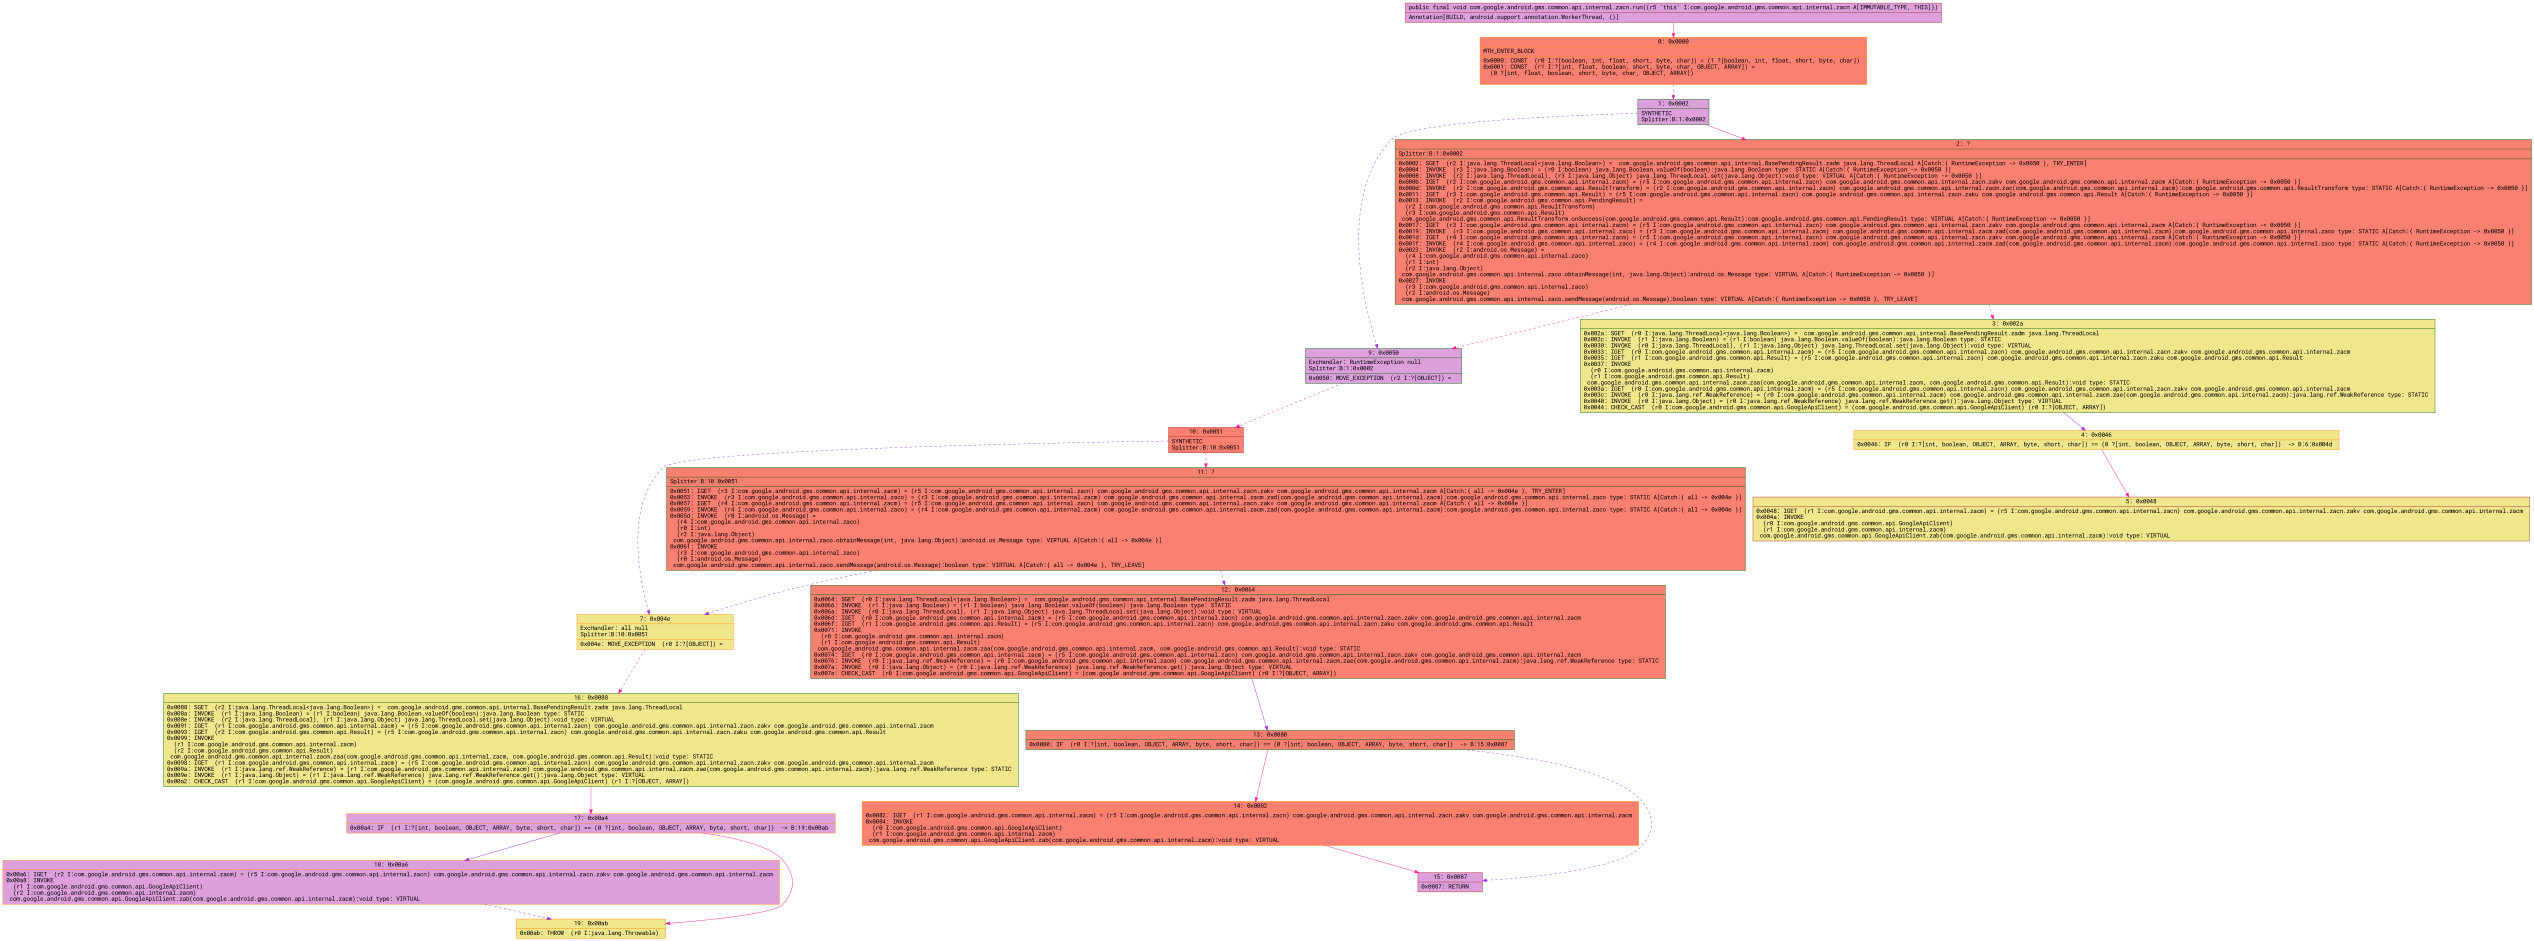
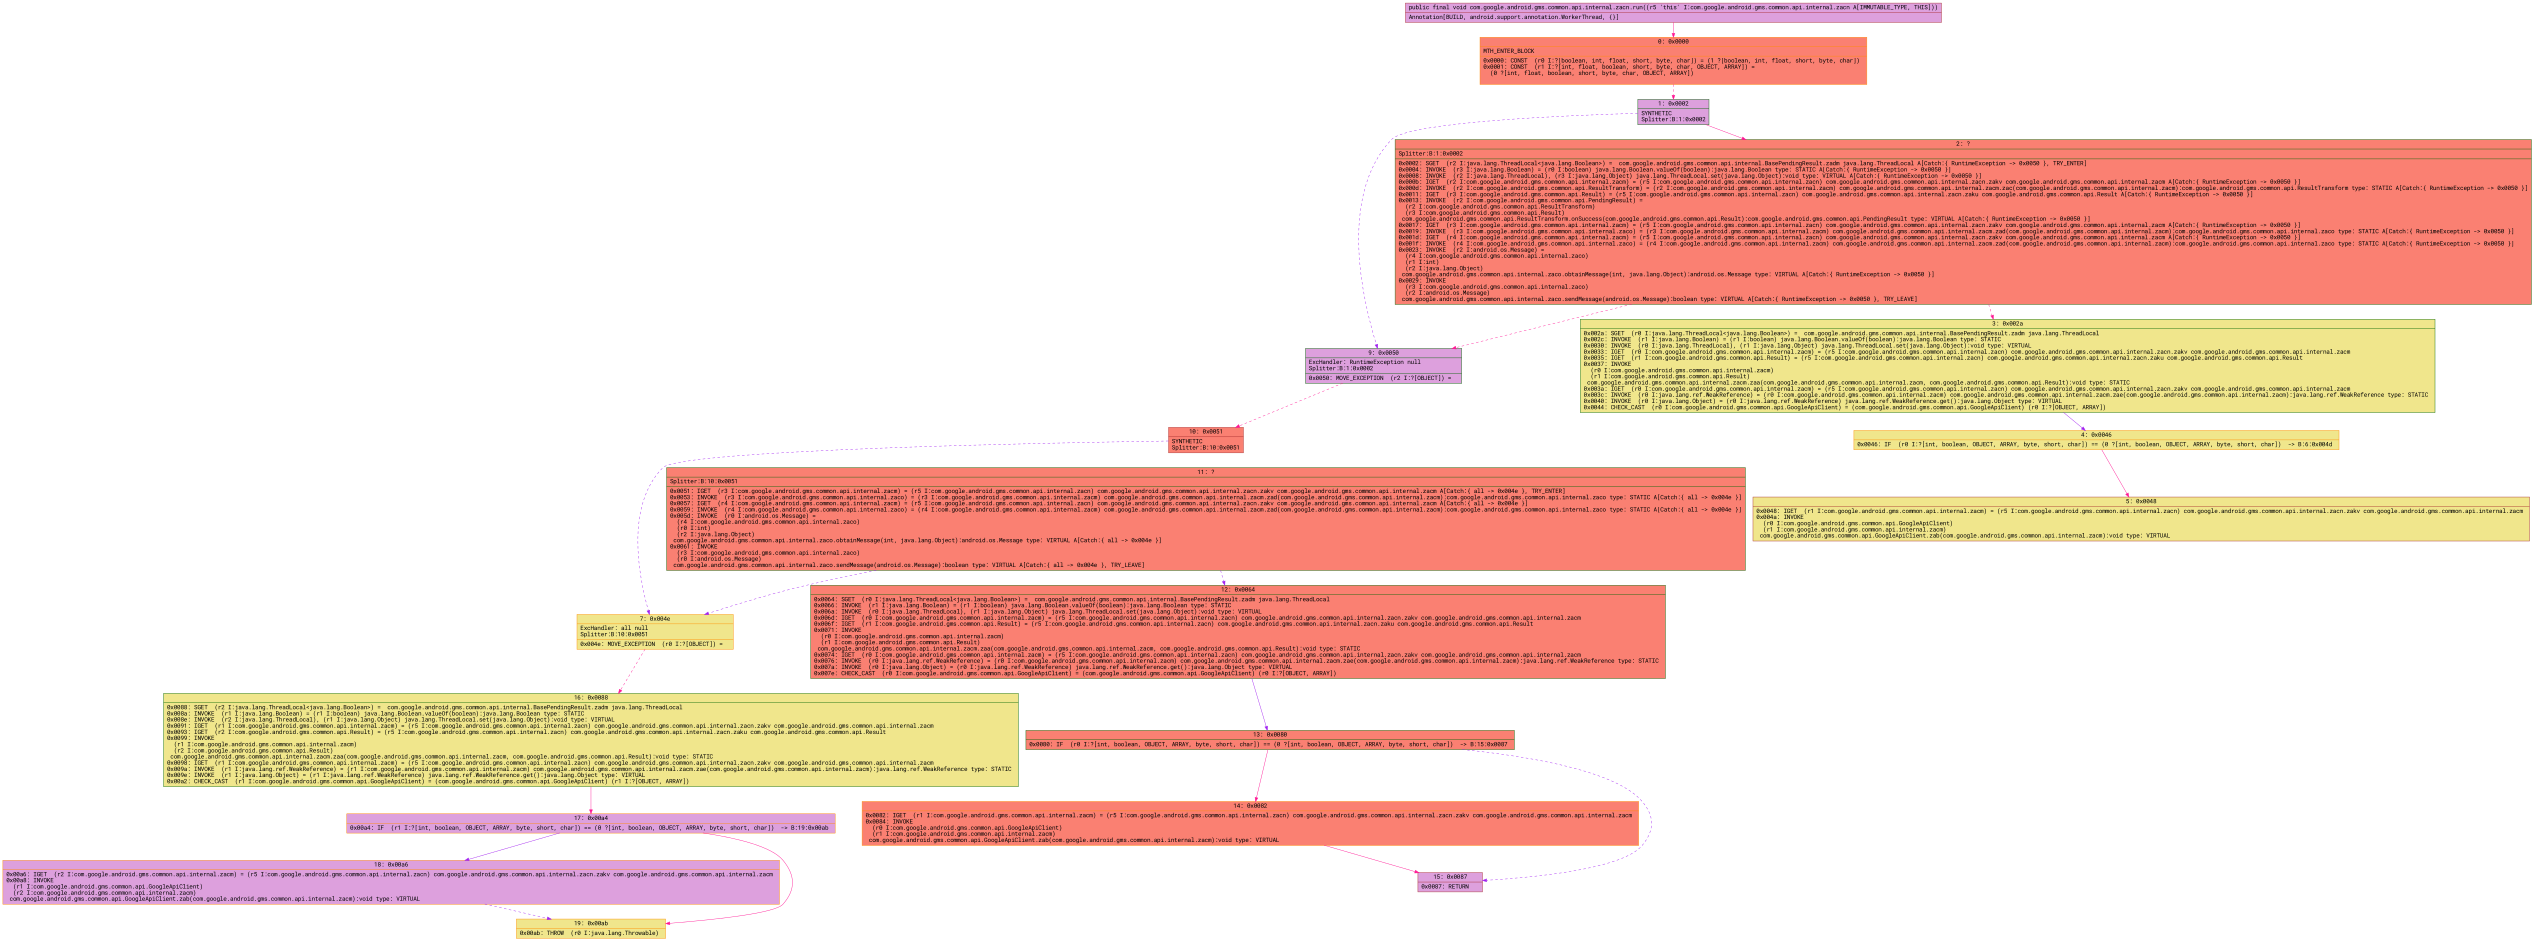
node "2: ?": text "0x0027: INVOKE" -> "0x0029: INVOKE"
edge "10: 0x0051" -> "11: ?": removed
